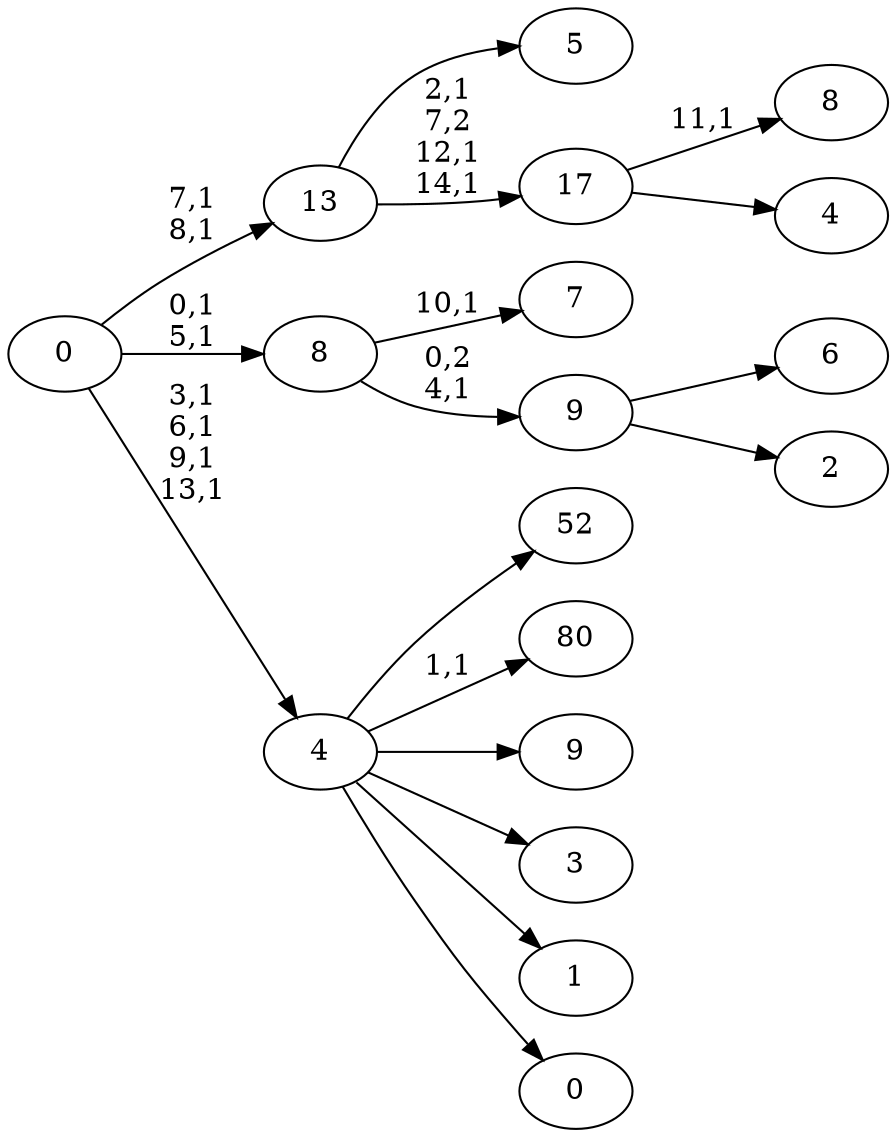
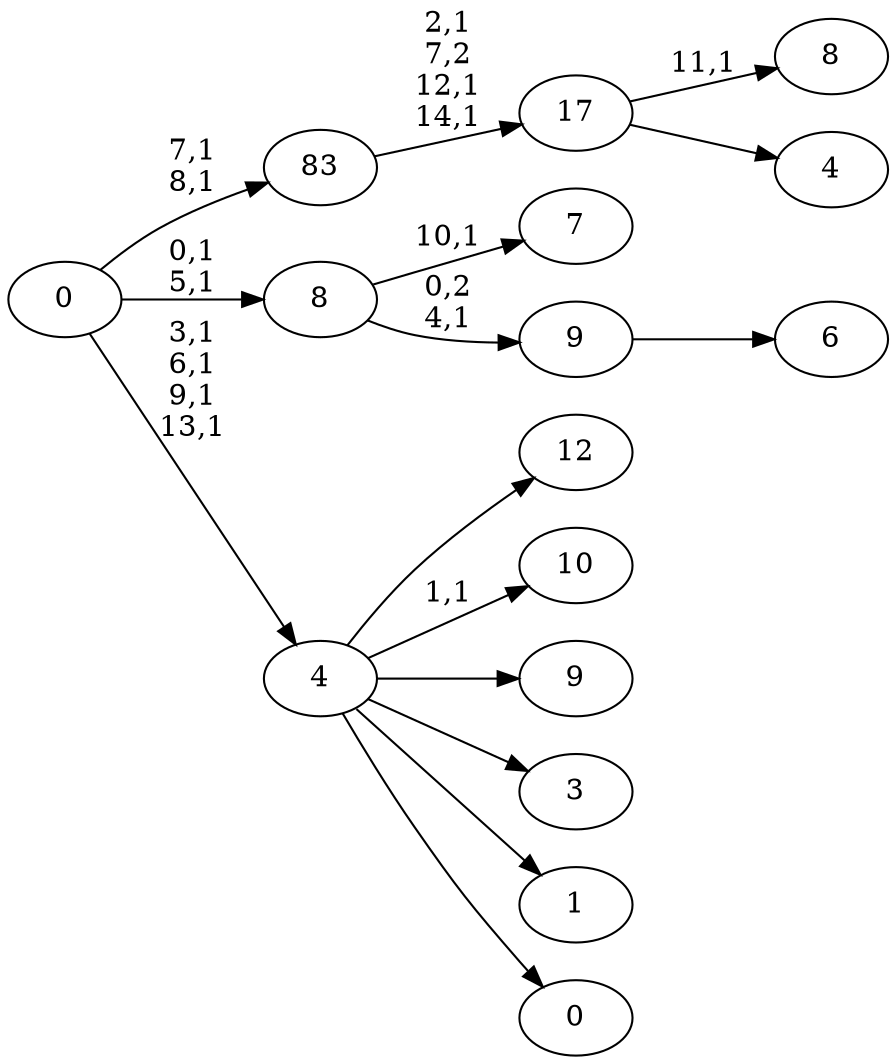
node "5": removed
node "13": label "13" -> "83"
node "2": removed
node "52": label "52" -> "12"
node "80": label "80" -> "10"
